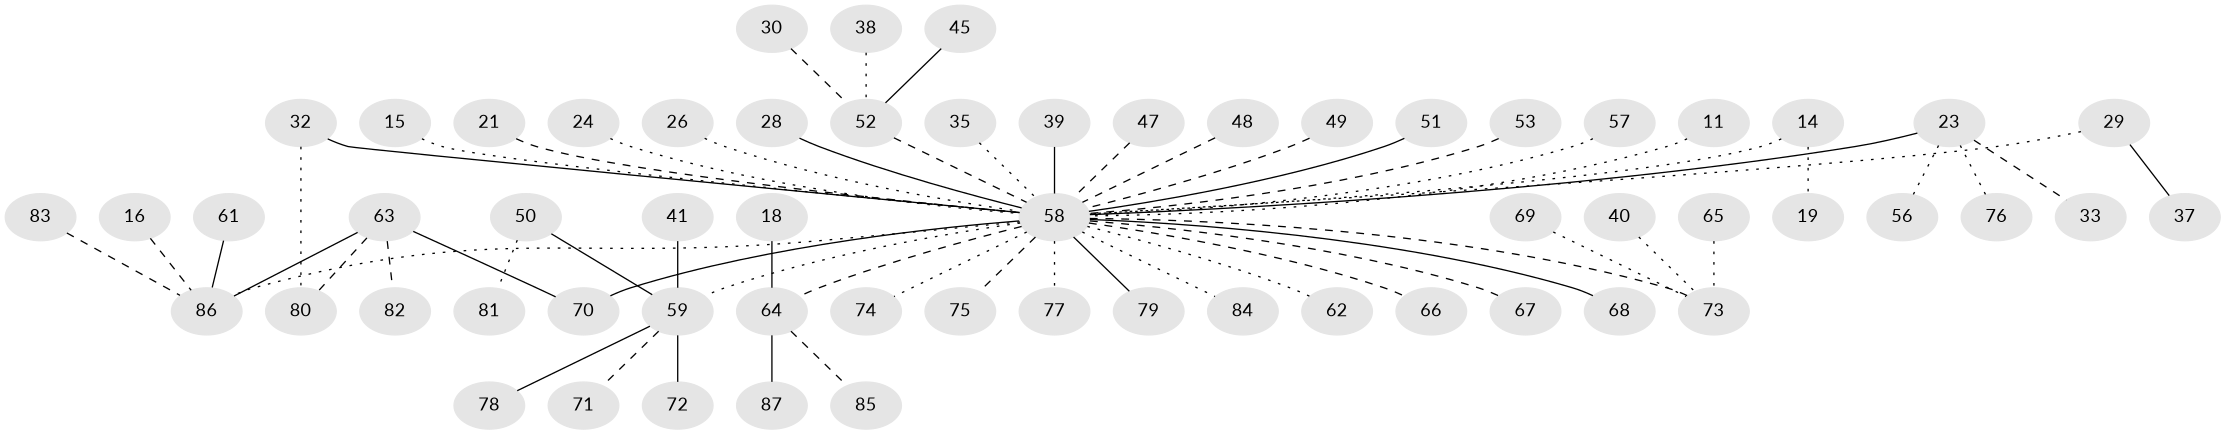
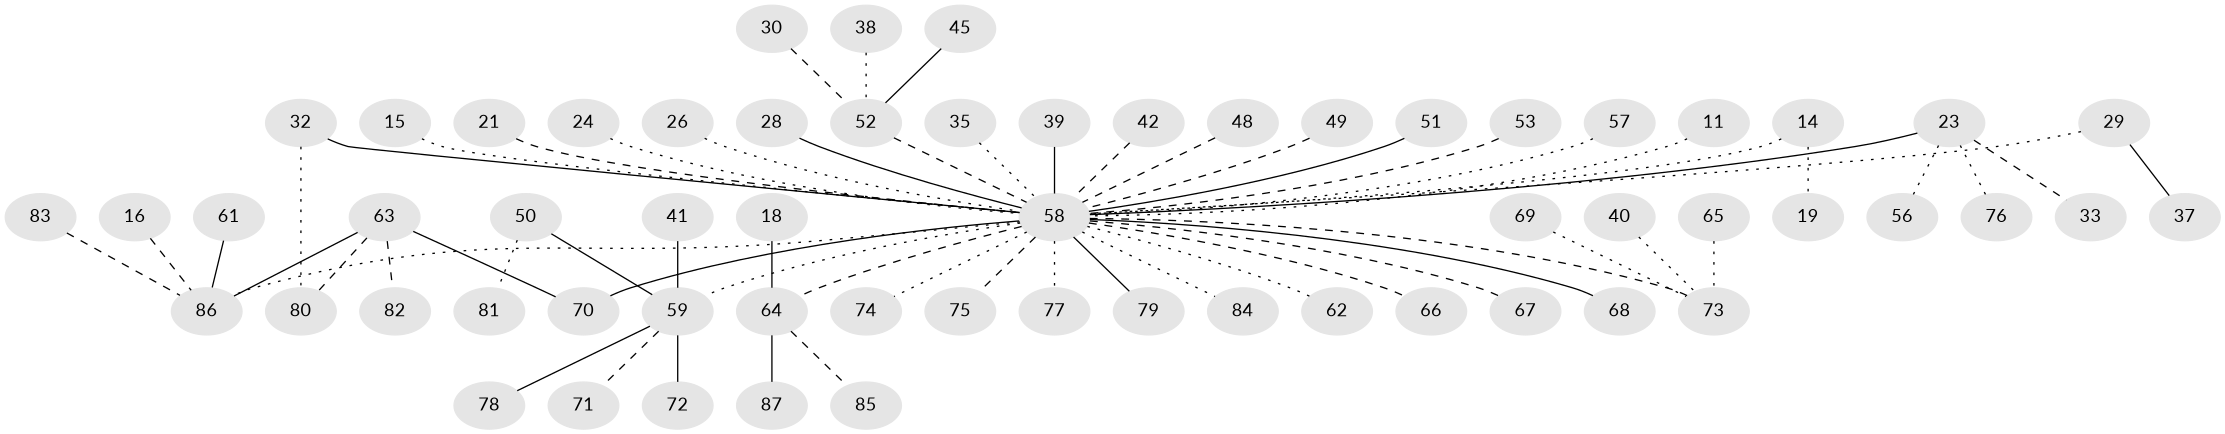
node "47": label "47" -> "42"
